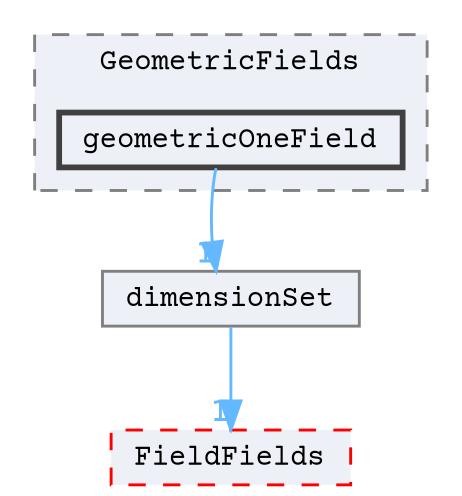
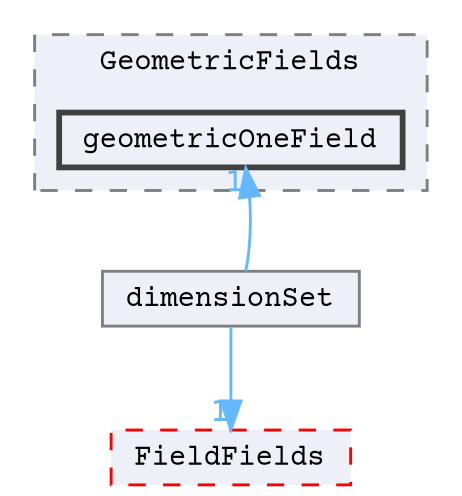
edge "geometricOneField" -> "dimensionSet": reversed
